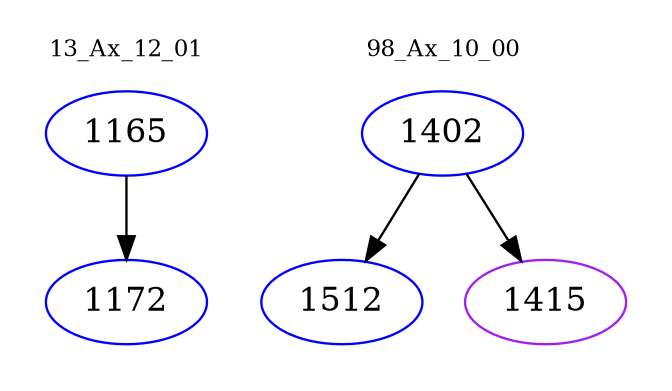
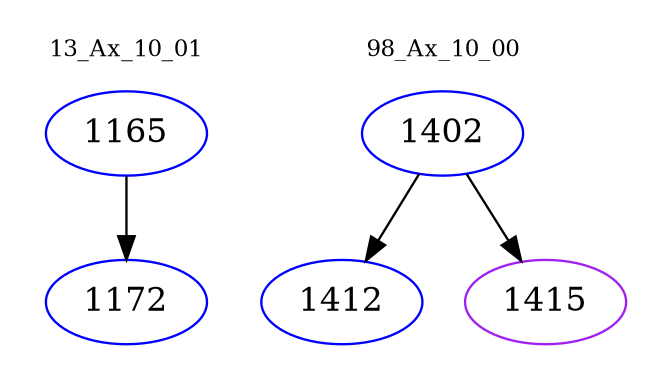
cluster "13_Ax_12_01": label "13_Ax_12_01" -> "13_Ax_10_01"
node "1512": label "1512" -> "1412"
